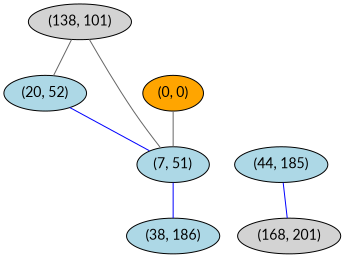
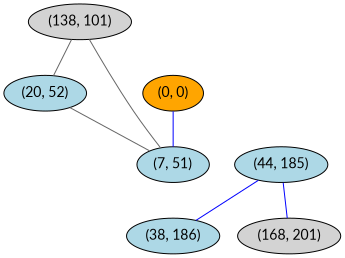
edge "(20, 52)" -- "(7, 51)": color blue -> gray40
edge "(0, 0)" -- "(7, 51)": color gray40 -> blue
edge "(7, 51)" -- "(38, 186)": now "(44, 185)" -- "(38, 186)"
